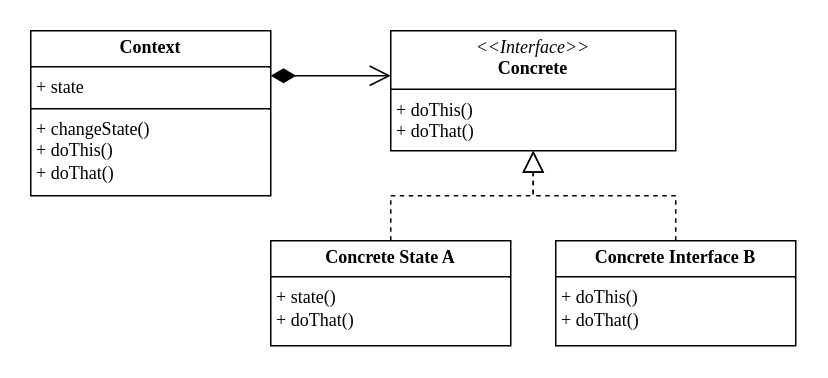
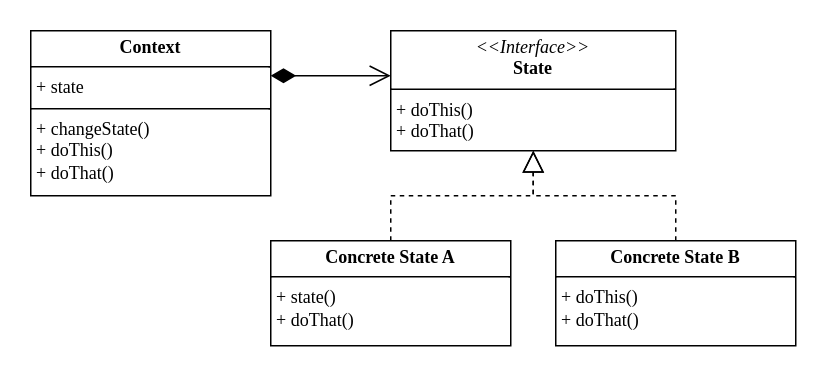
node "<<Interface>> Concrete + doThis() + doThat()": label "<<Interface>> Concrete + doThis() + doThat()" -> "<<Interface>> State + doThis() + doThat()"
node "Concrete Interface B + doThis() + doThat()": label "Concrete Interface B + doThis() + doThat()" -> "Concrete State B + doThis() + doThat()"
